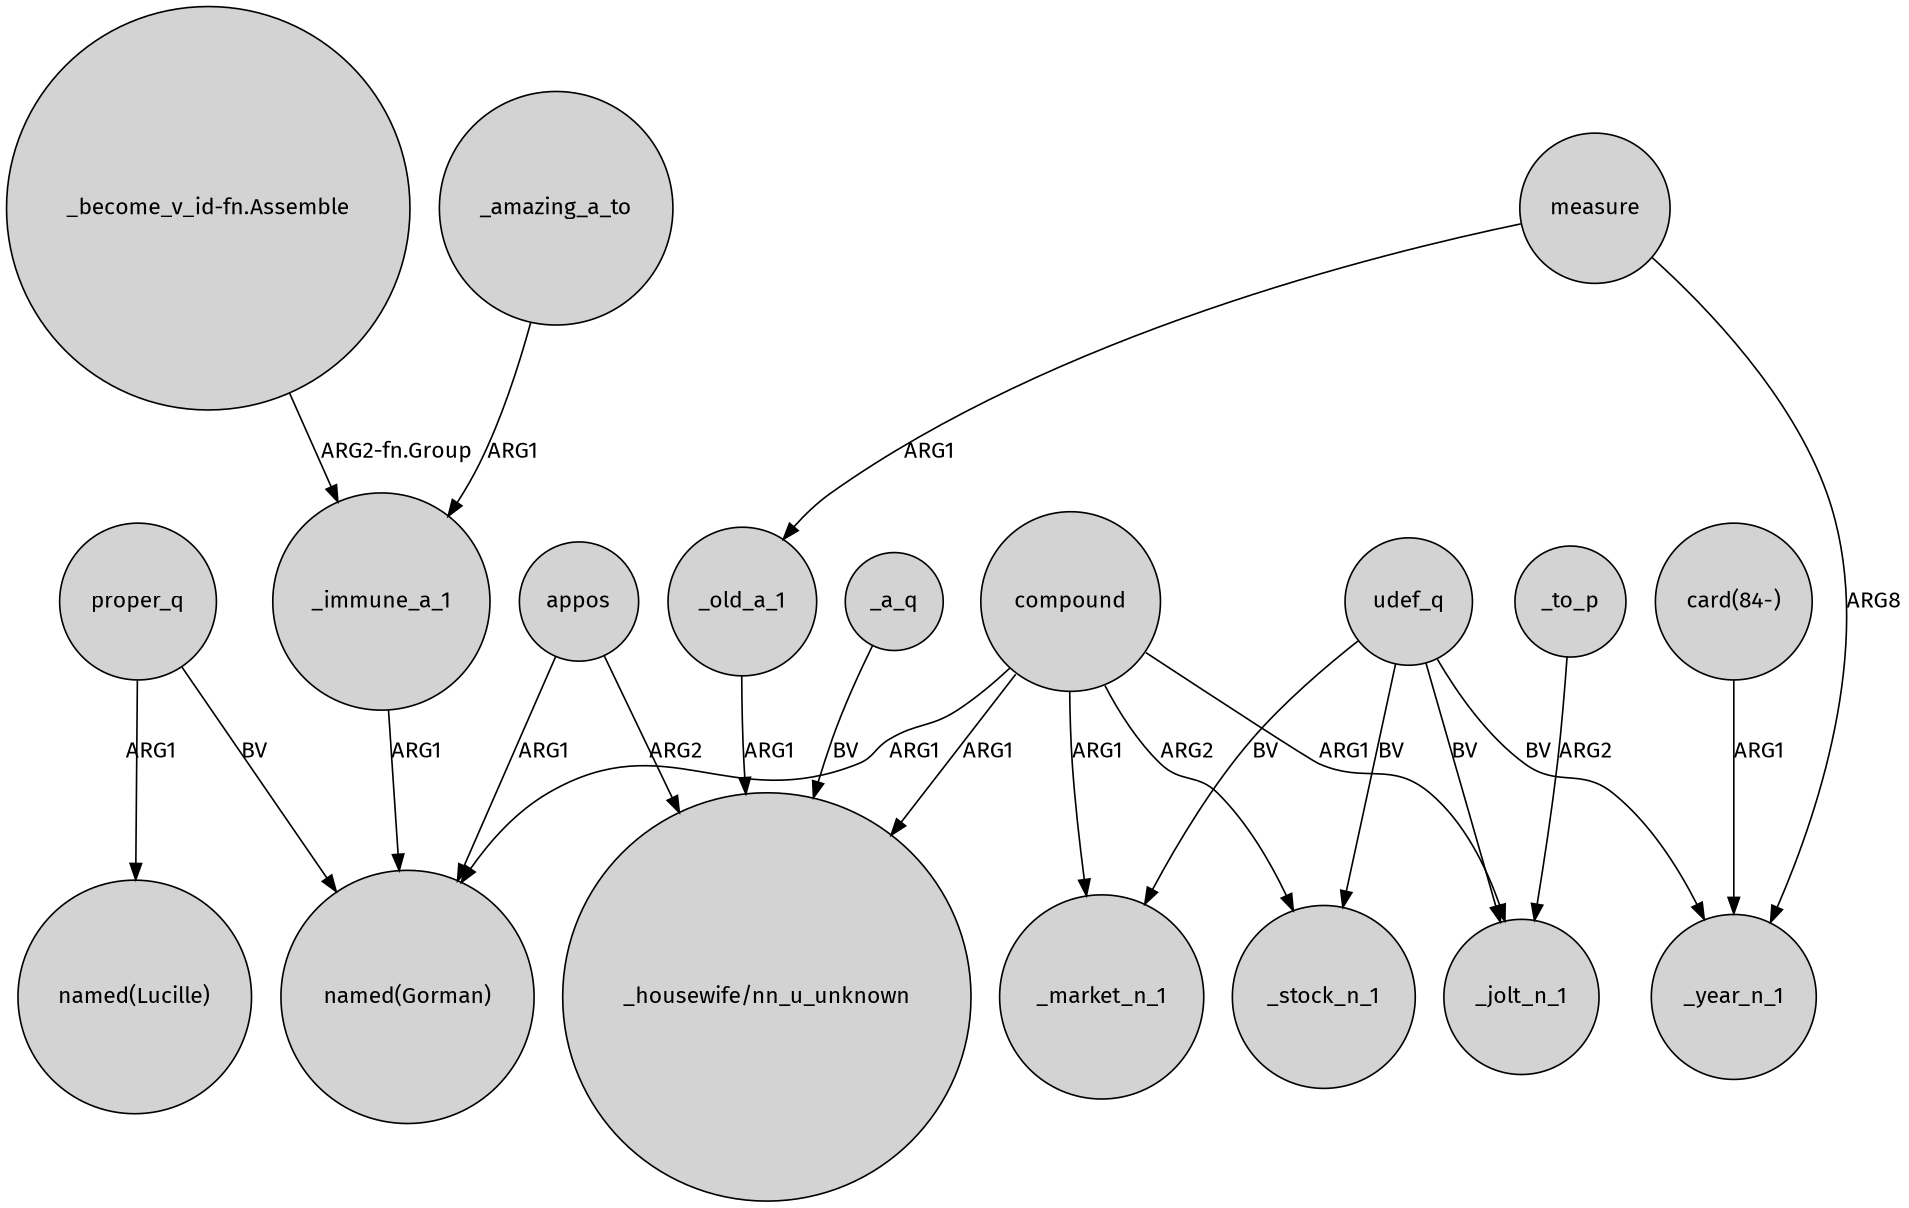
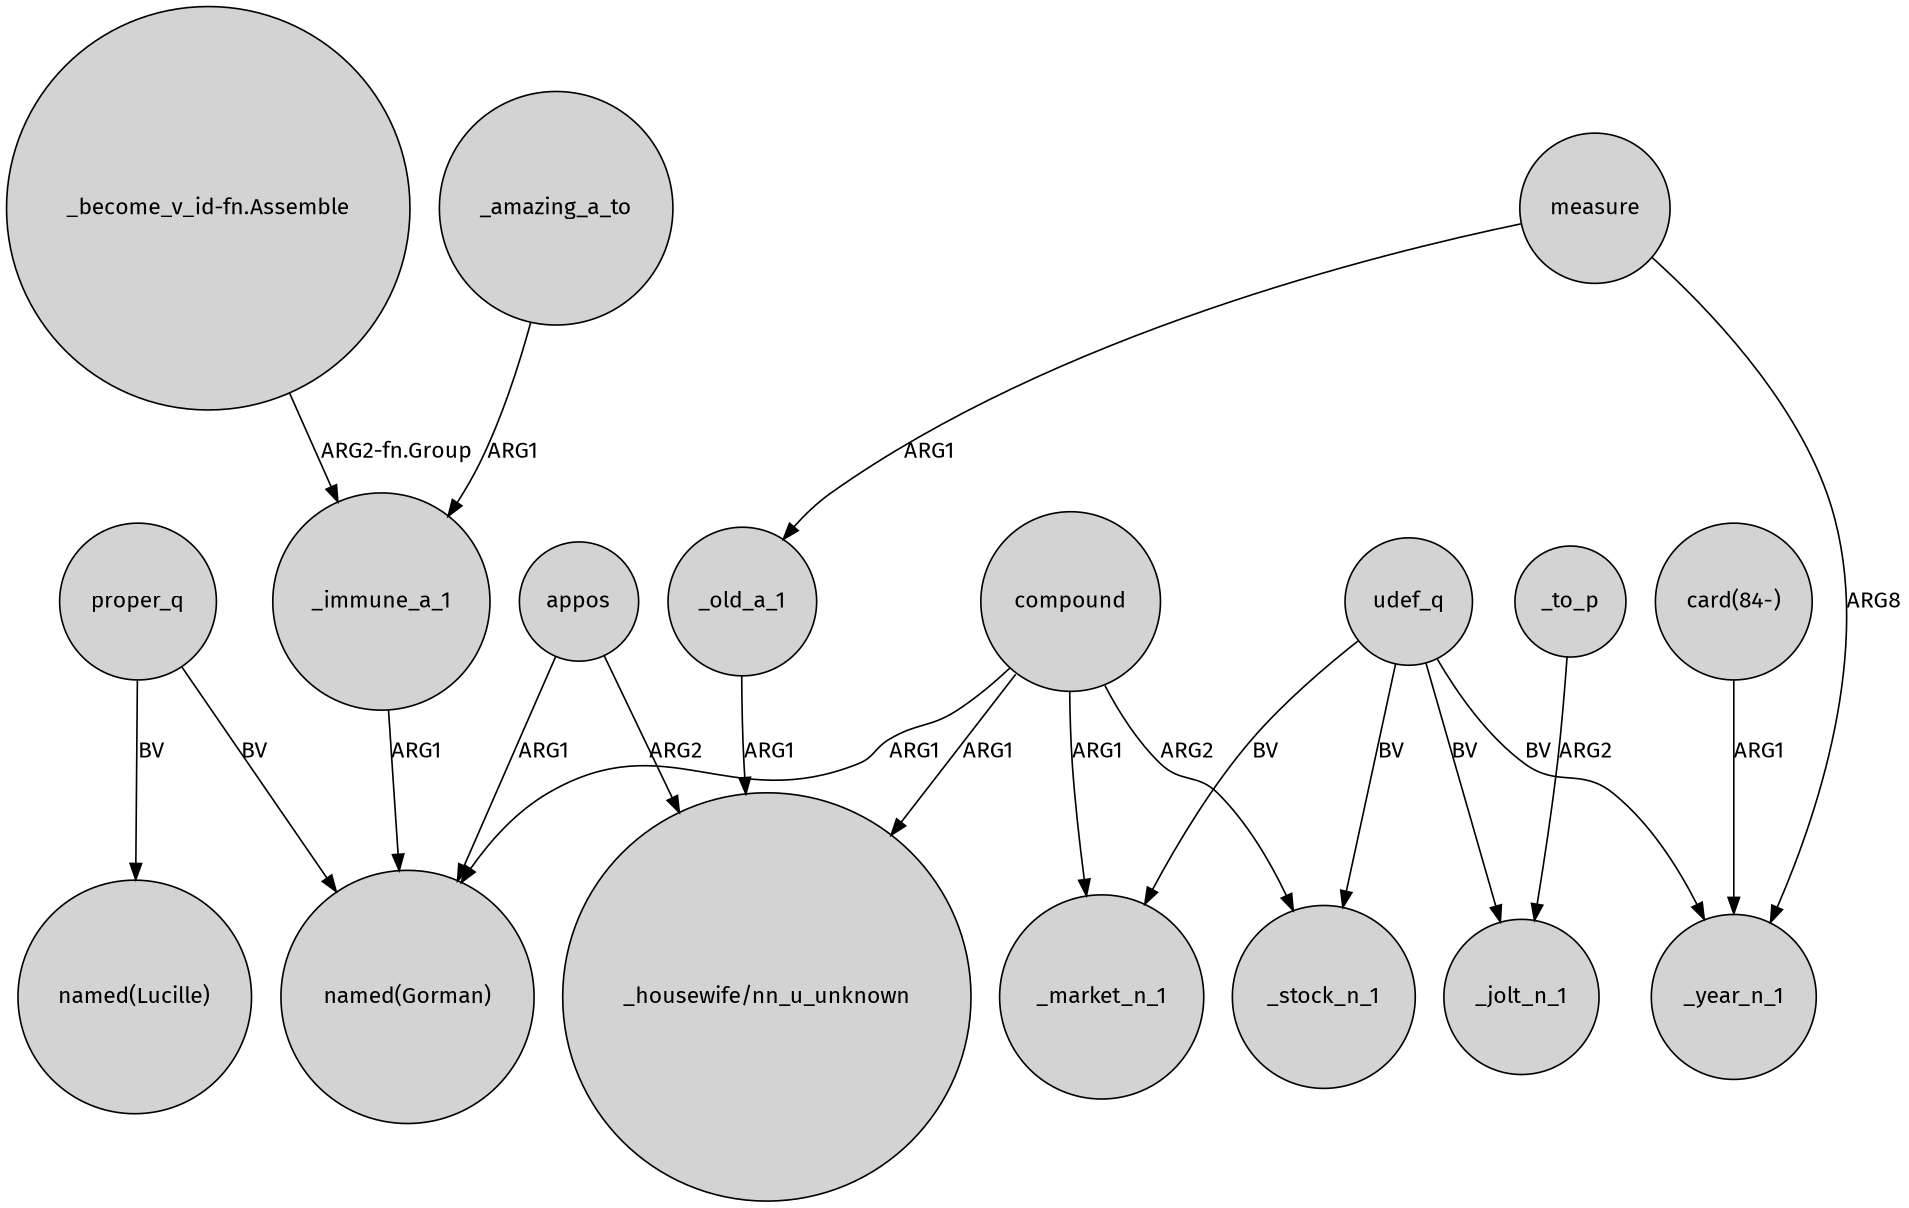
node "_a_q": removed
edge "proper_q" -> "named(Lucille)": label "ARG1" -> "BV"
edge "compound" -> "_jolt_n_1": removed, label "ARG1"
